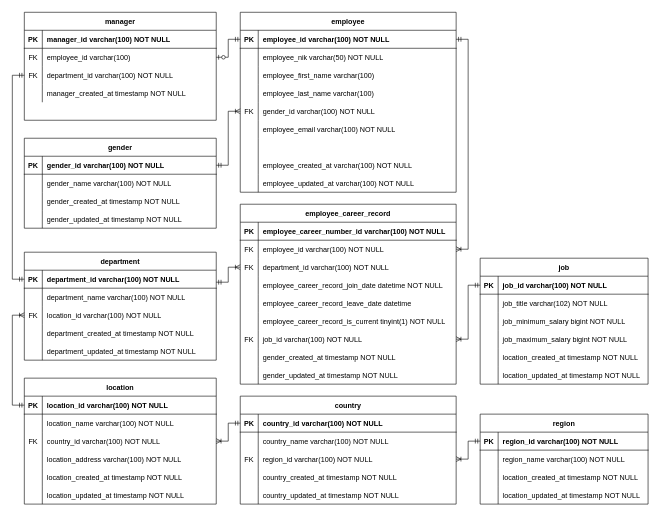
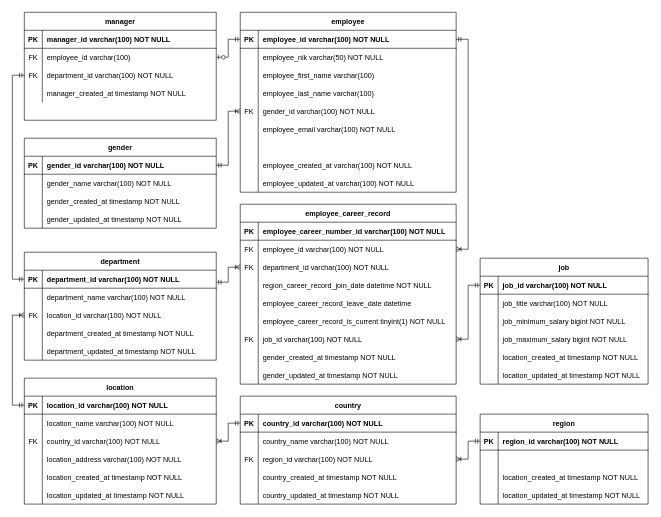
node "employee_career_record_join_date datetime NOT NULL": label "employee_career_record_join_date datetime NOT NULL" -> "region_career_record_join_date datetime NOT NULL"
node "job_title varchar(102) NOT NULL": label "job_title varchar(102) NOT NULL" -> "job_title varchar(100) NOT NULL"
node "region_name varchar(100) NOT NULL": removed
